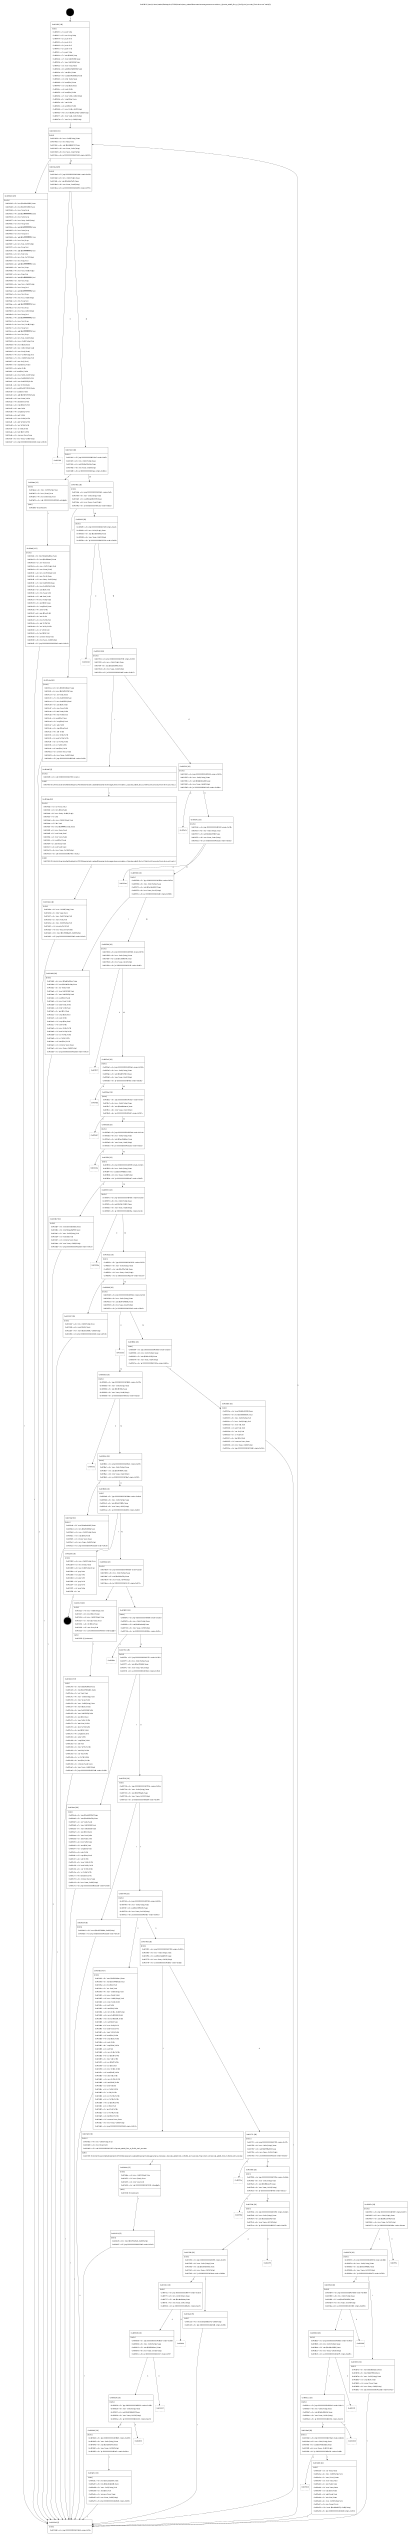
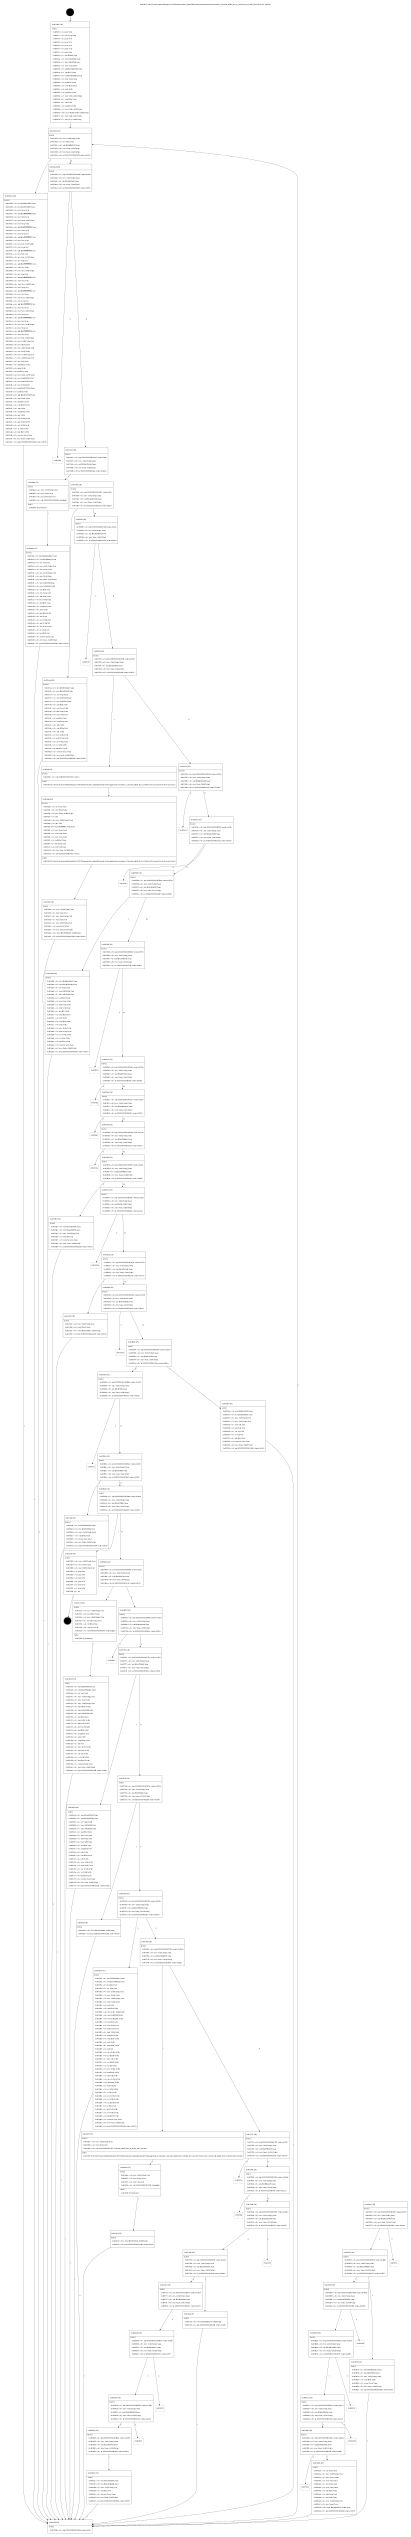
edge "0x4014c0 [28]" -> "0x4014dc [28]": removed, label "20"
edge "0x4023b3" -> "0x401680 [28]": now "0x401664 [28]" -> "0x401680 [28]"
node "0x401e8c": removed
